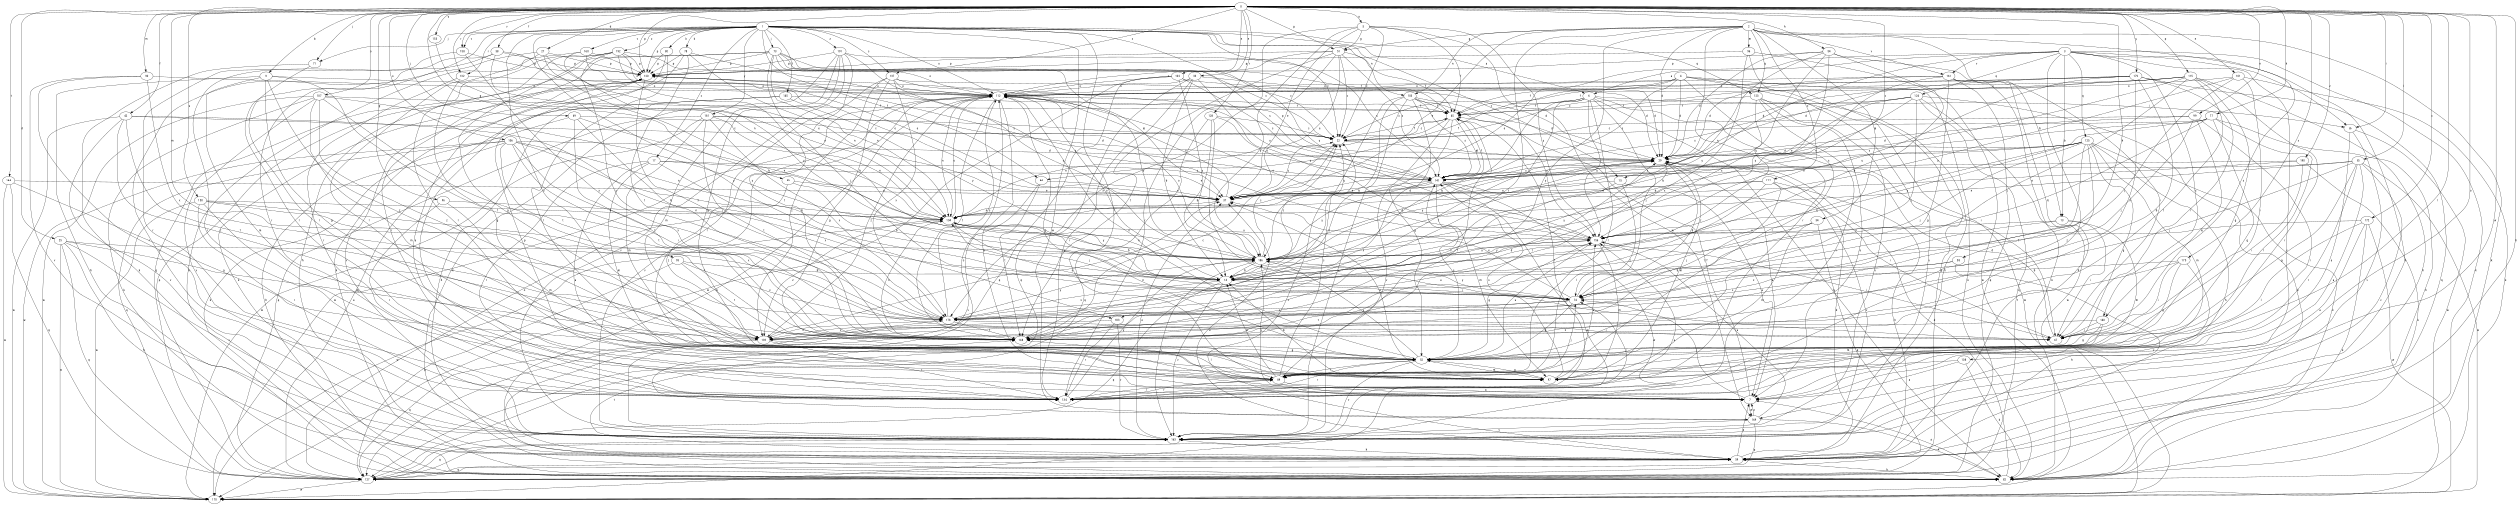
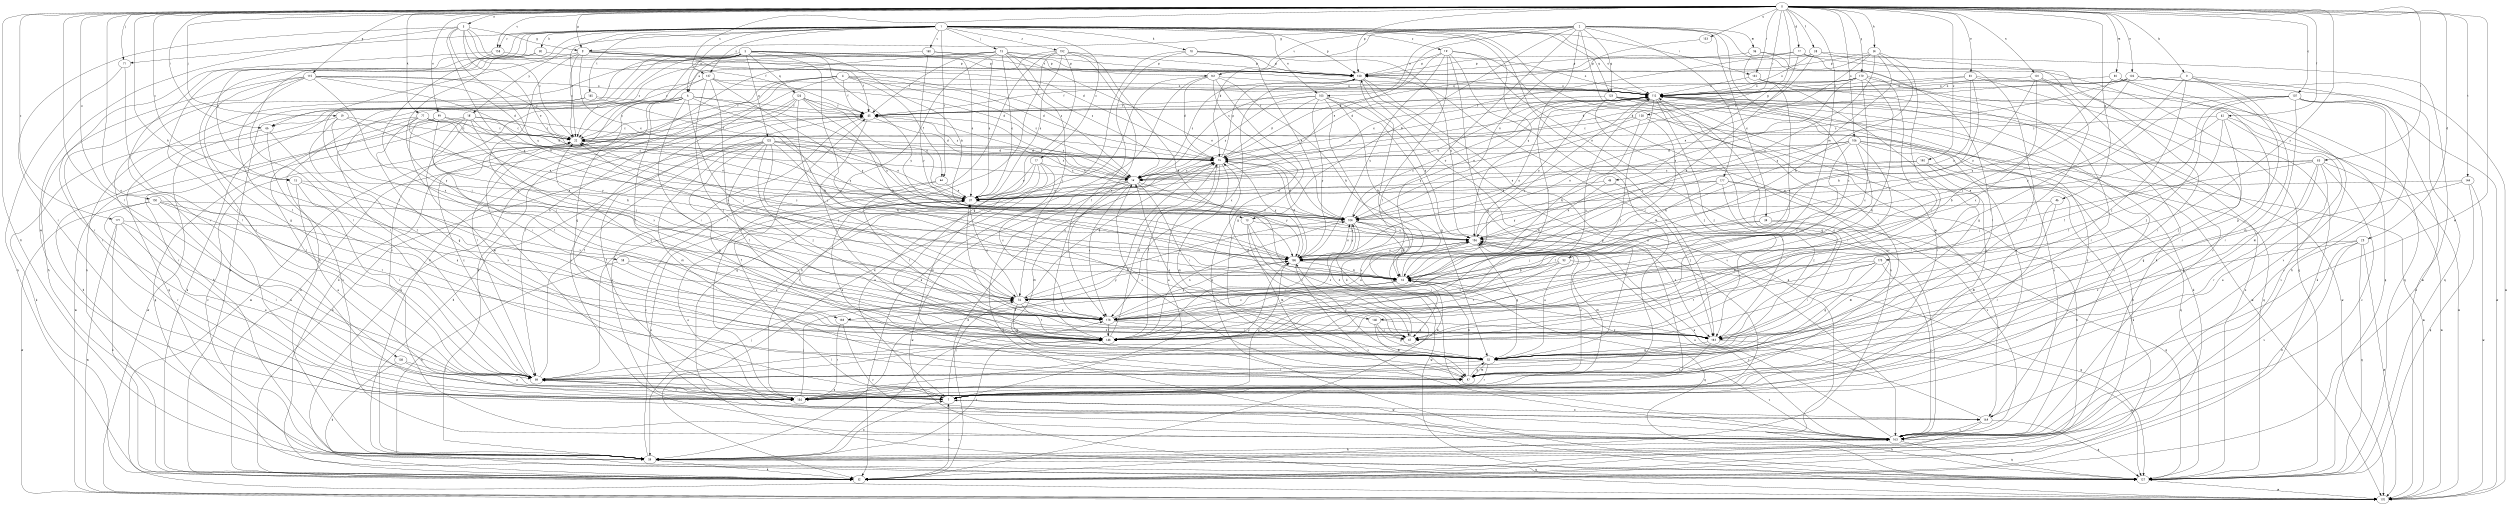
edge "5" -> "29": added, label "d"
